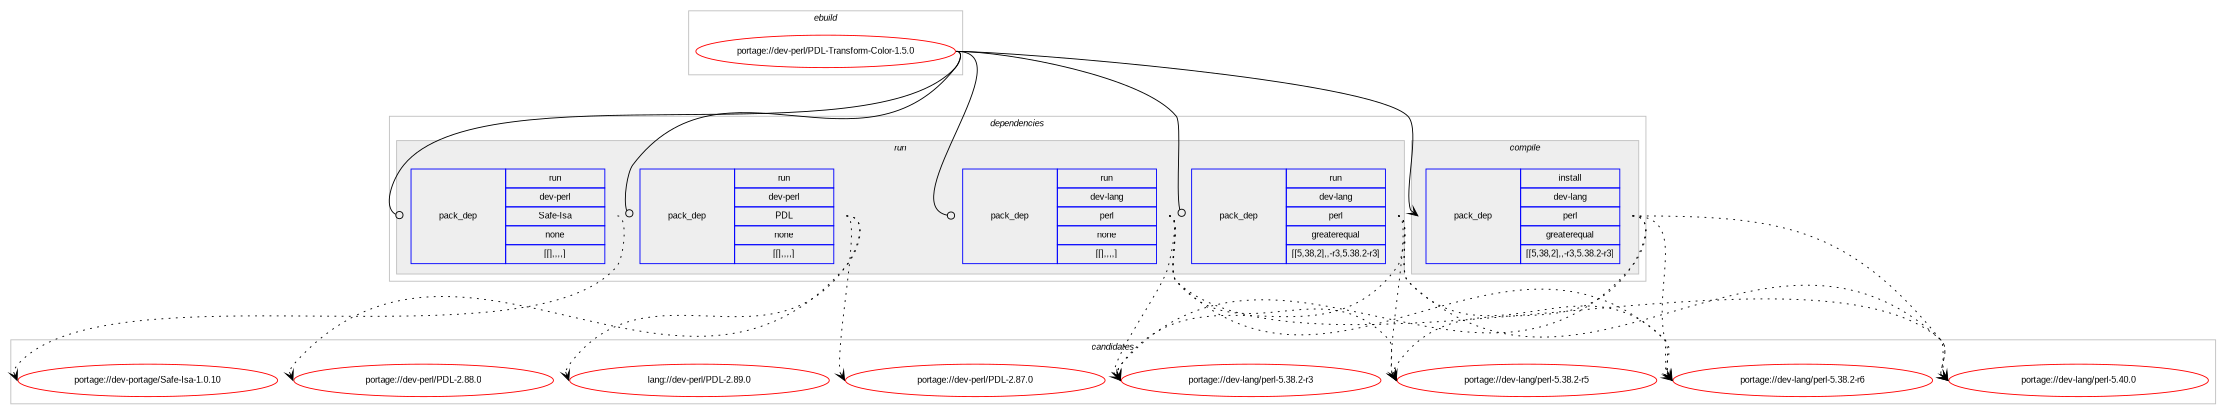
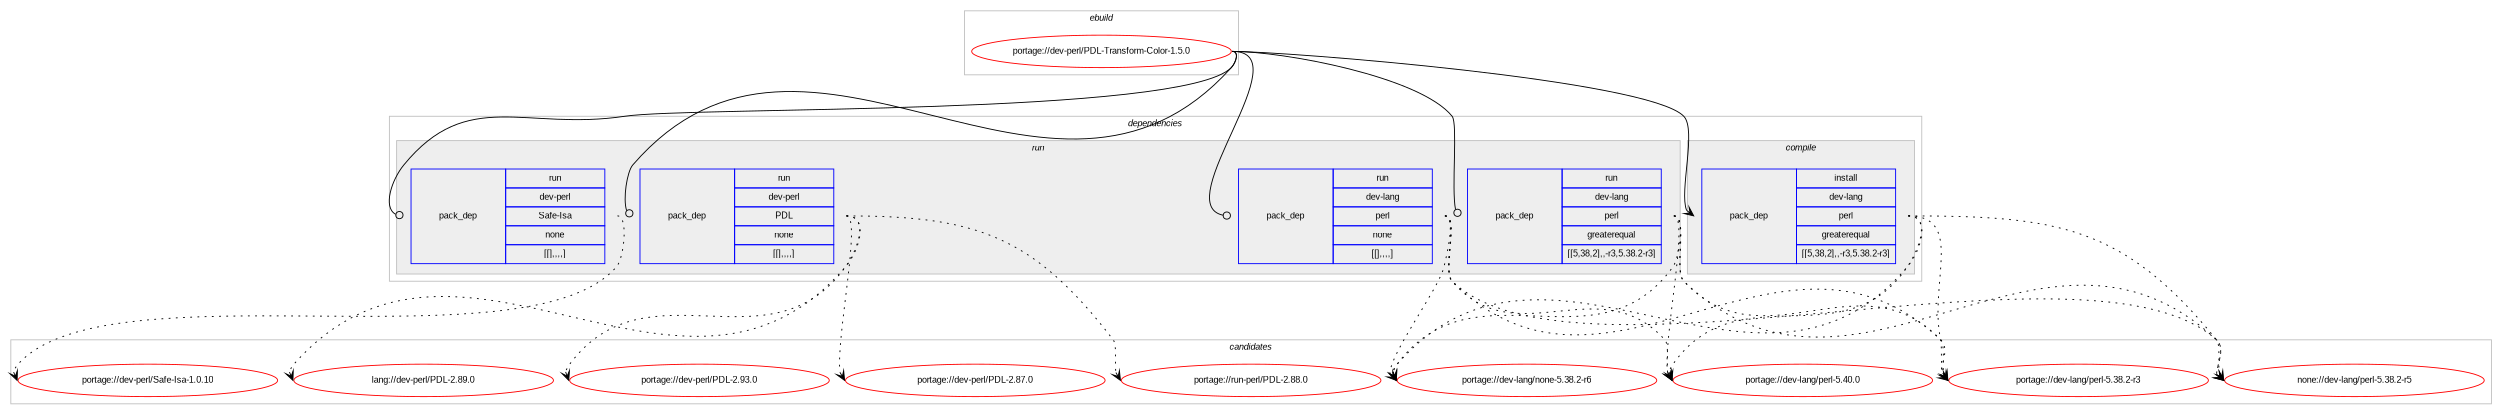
node "portage://dev-portage/Safe-Isa-1.0.10": label "portage://dev-portage/Safe-Isa-1.0.10" -> "portage://dev-perl/Safe-Isa-1.0.10"
node "portage://dev-perl/PDL-2.88.0": label "portage://dev-perl/PDL-2.88.0" -> "portage://run-perl/PDL-2.88.0"
node "portage://dev-perl/PDL-2.93.0": added
node "portage://dev-lang/perl-5.38.2-r5": label "portage://dev-lang/perl-5.38.2-r5" -> "none://dev-lang/perl-5.38.2-r5"
node "portage://dev-lang/perl-5.38.2-r6": label "portage://dev-lang/perl-5.38.2-r6" -> "portage://dev-lang/none-5.38.2-r6"
